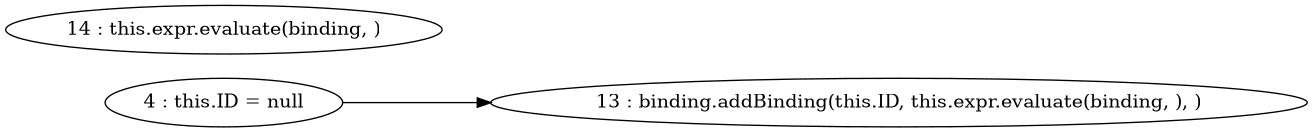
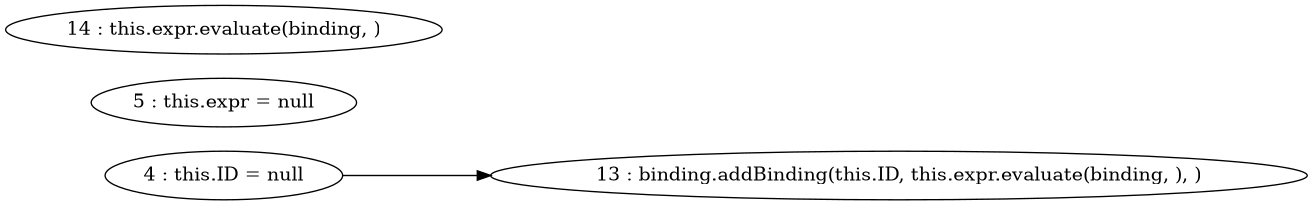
node "5 : this.expr = null": added
